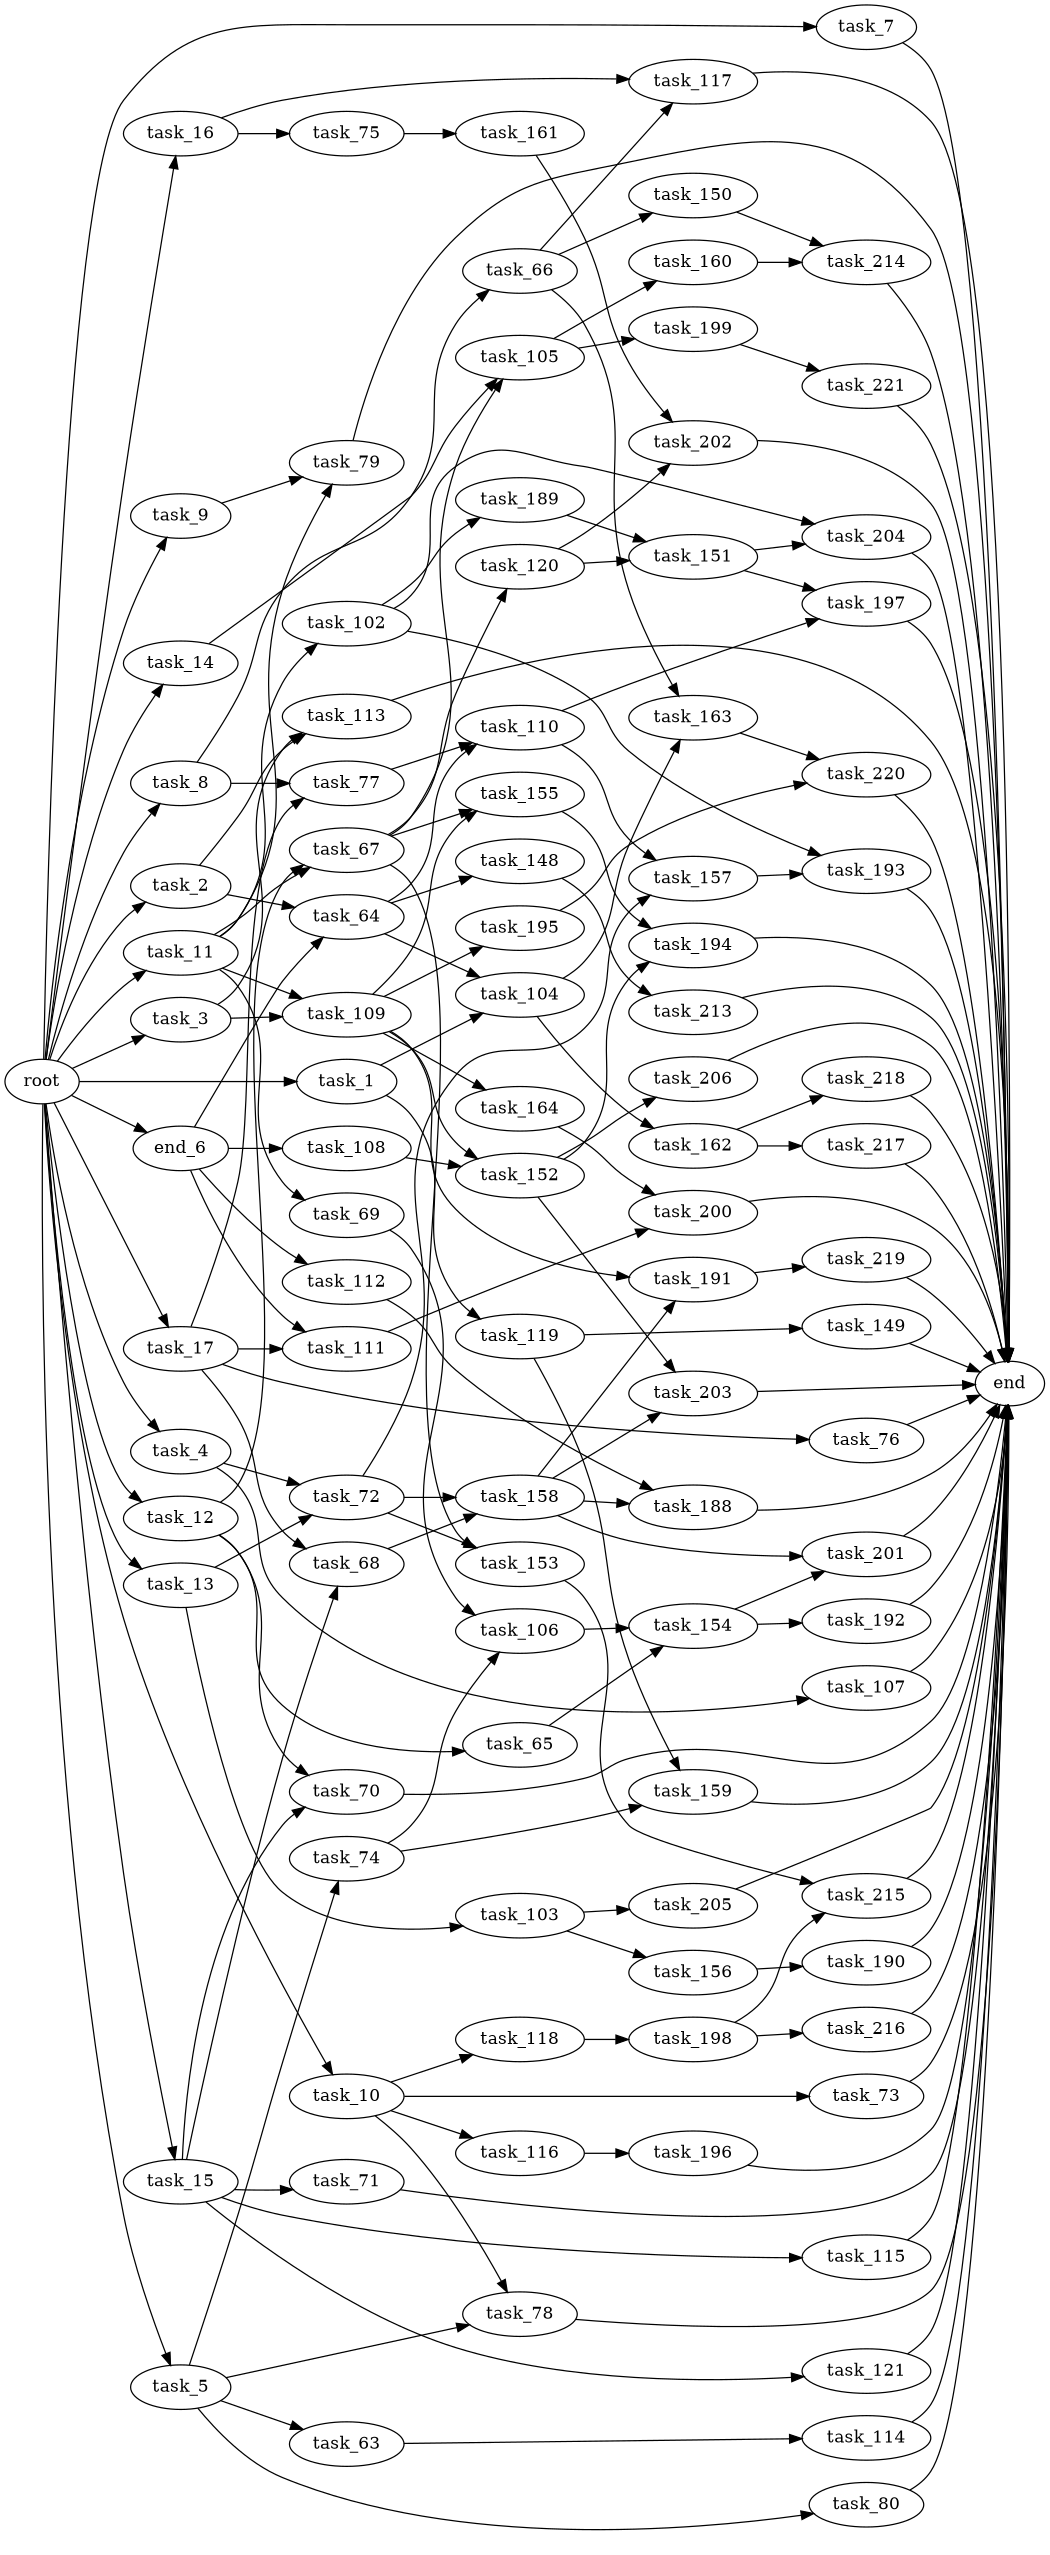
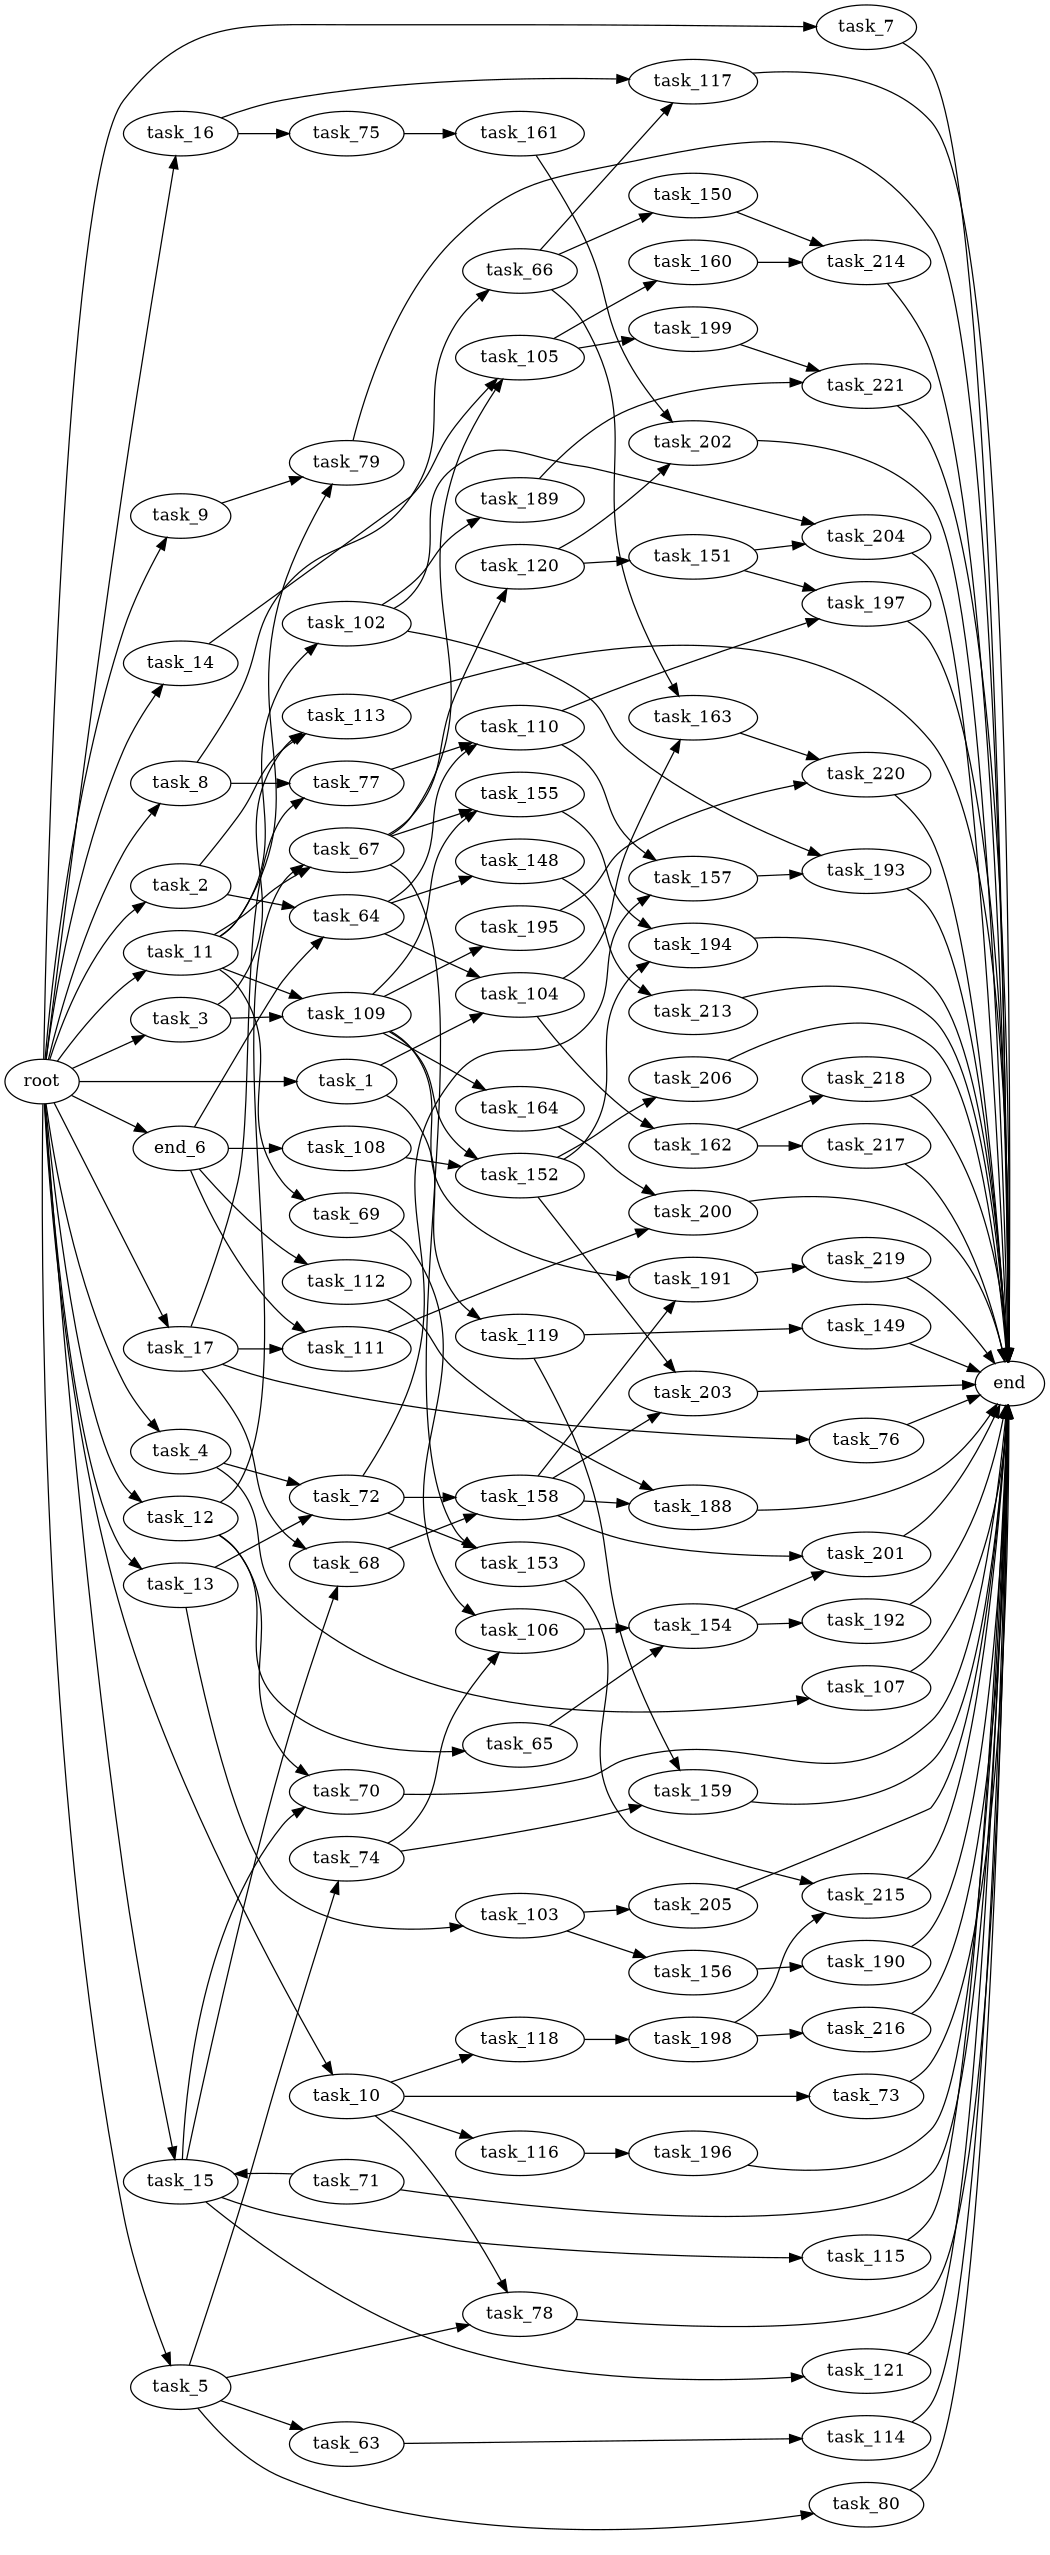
edge "task_189" -> "task_151": now "task_189" -> "task_221"
edge "task_15" -> "task_71": reversed
